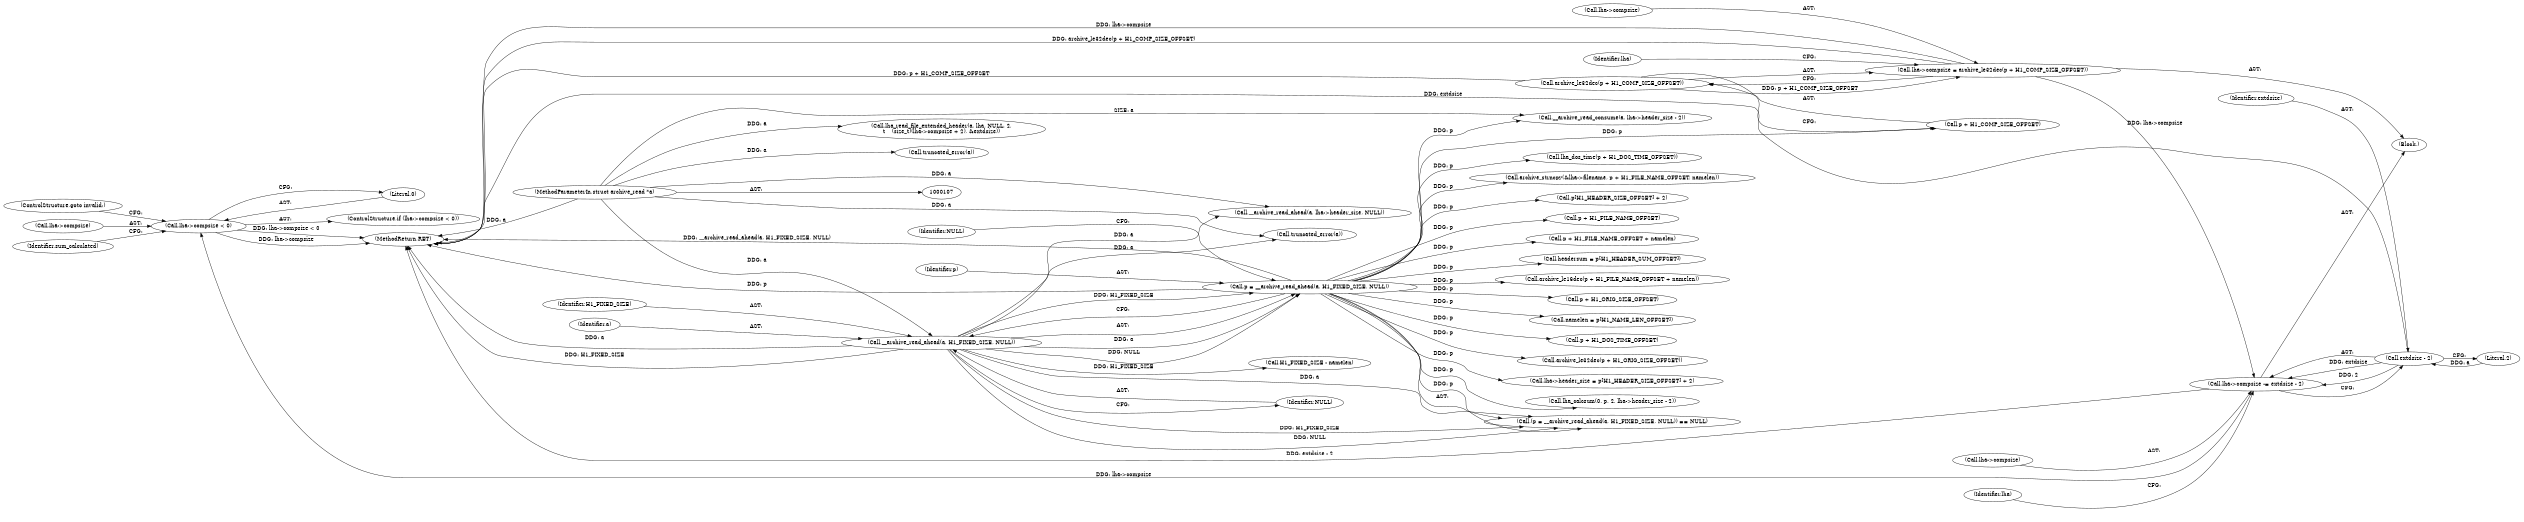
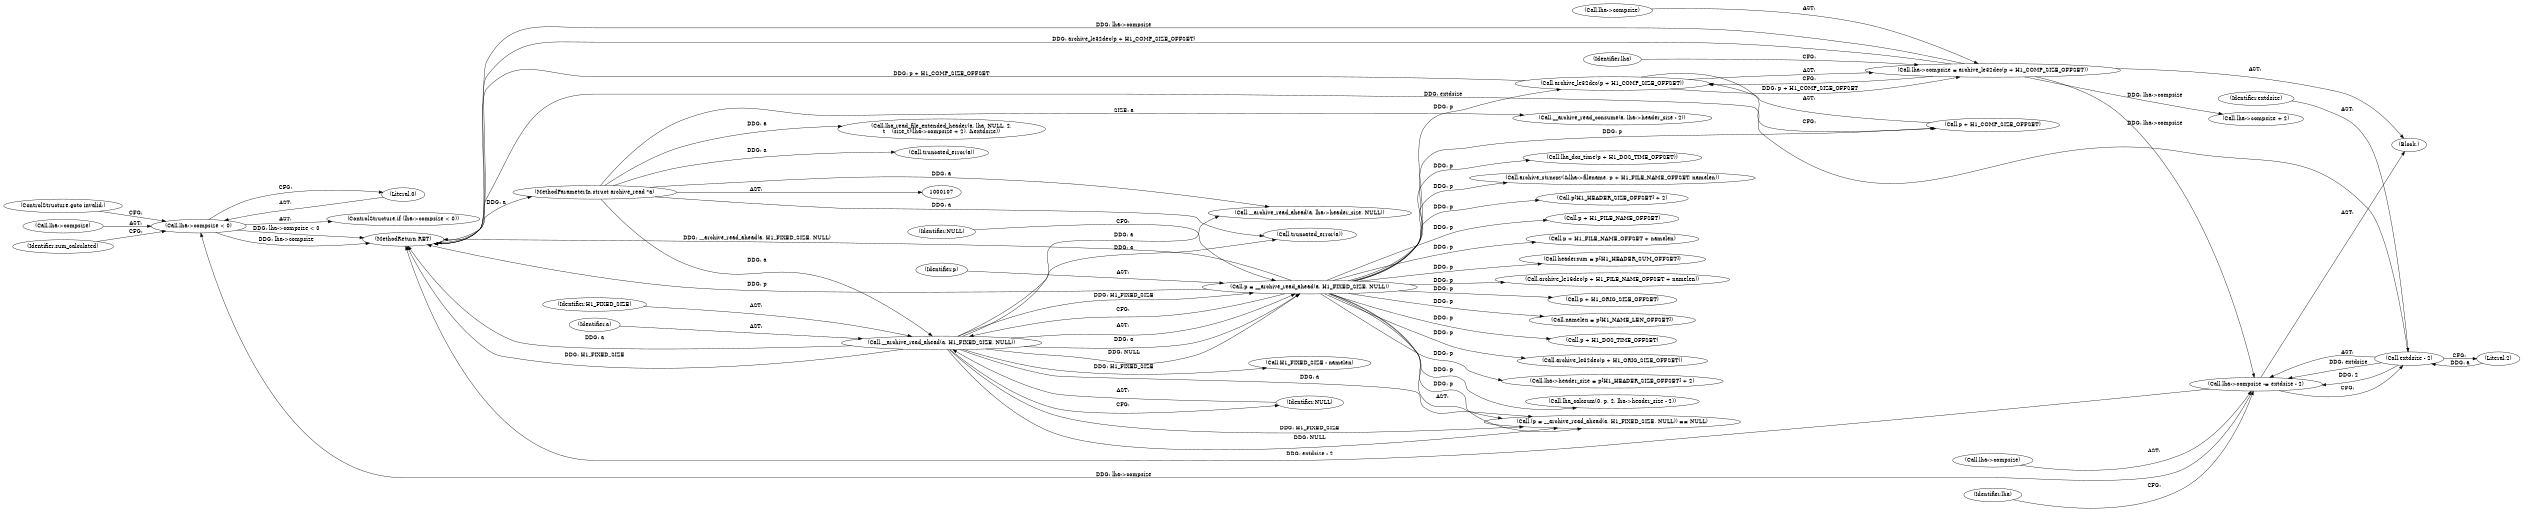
node "(Call,lha->compsize + 2)": added
edge "(Call,p = __archive_read_ahead(a, H1_FIXED_SIZE, NULL))" -> "(Call,__archive_read_consume(a, lha->header_size - 2))": now "(Call,p = __archive_read_ahead(a, H1_FIXED_SIZE, NULL))" -> "(Call,archive_le32dec(p + H1_COMP_SIZE_OFFSET))"
edge "(MethodParameterIn,struct archive_read *a)" -> "(MethodReturn,RET)": reversed
